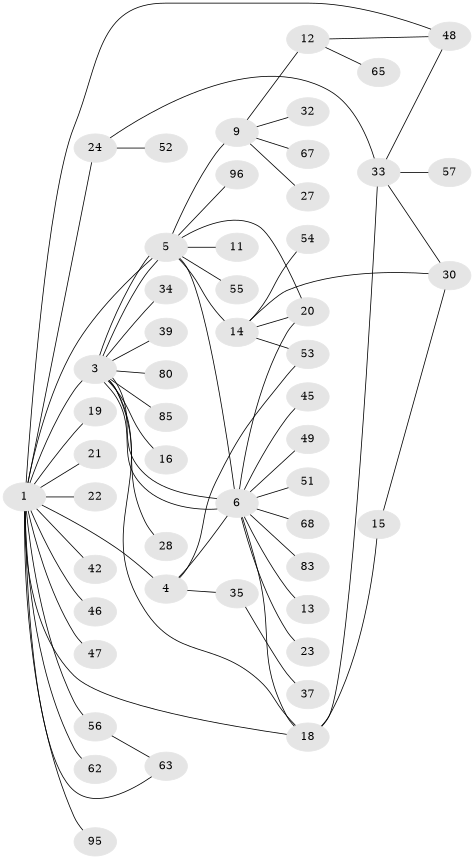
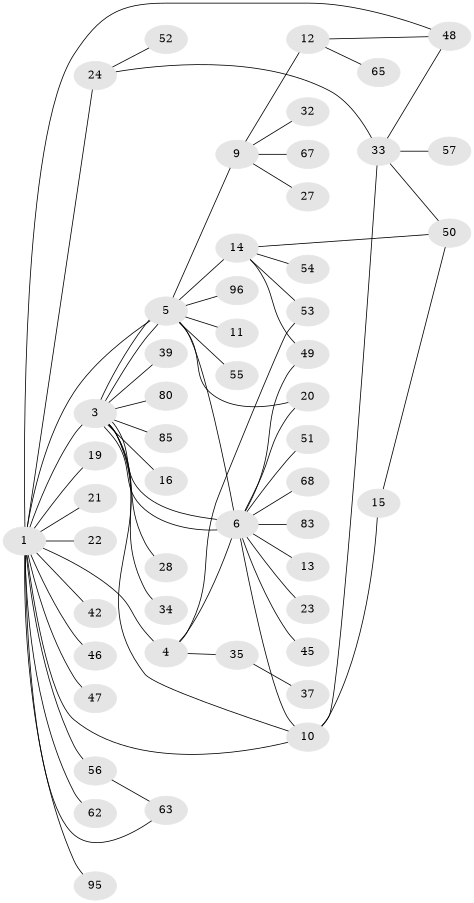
node "30": label "30" -> "50"
edge "20" -- "14": now "49" -- "14"
node "18": label "18" -> "10"
